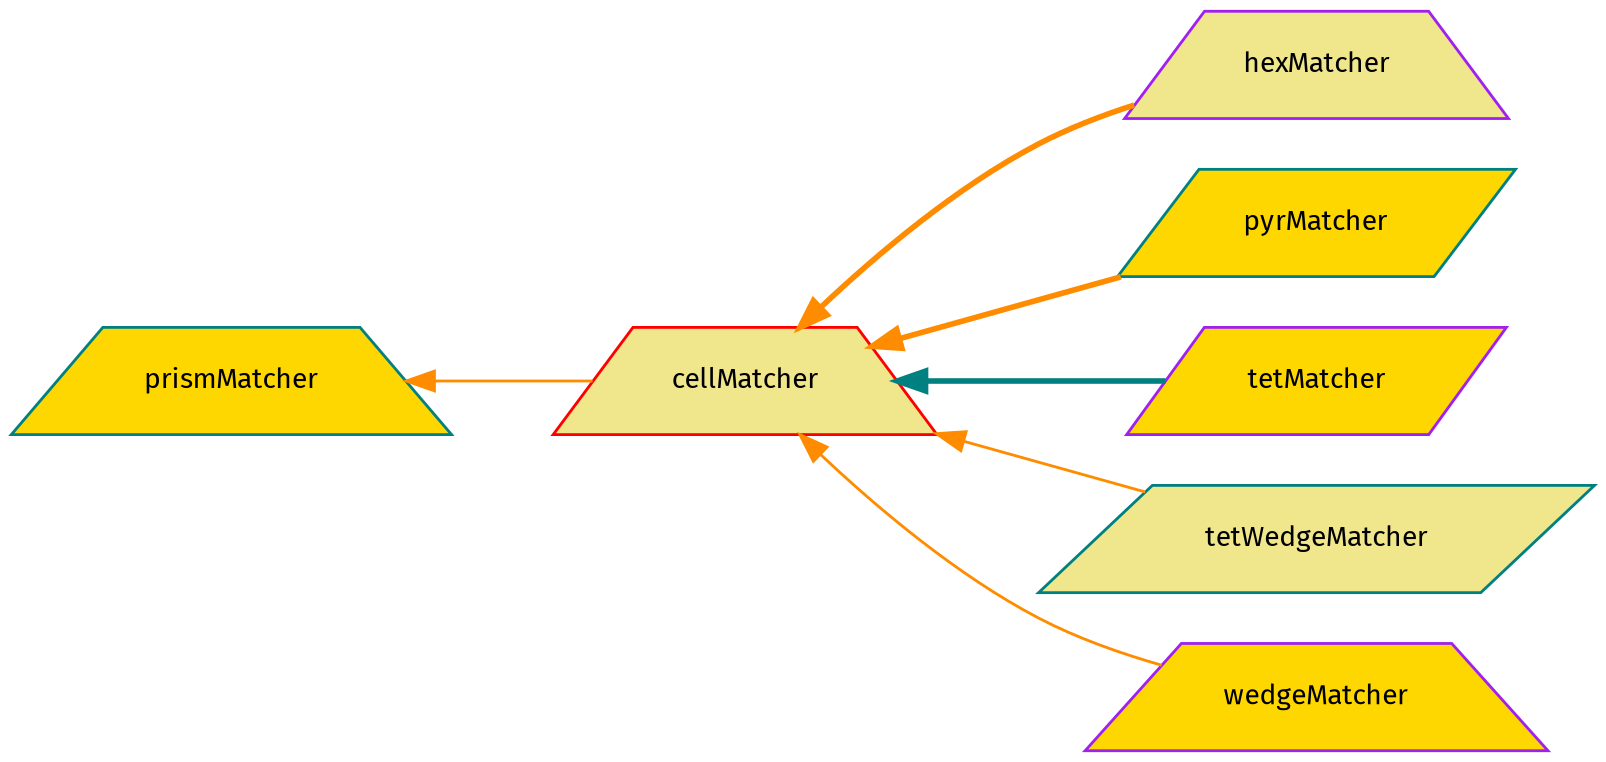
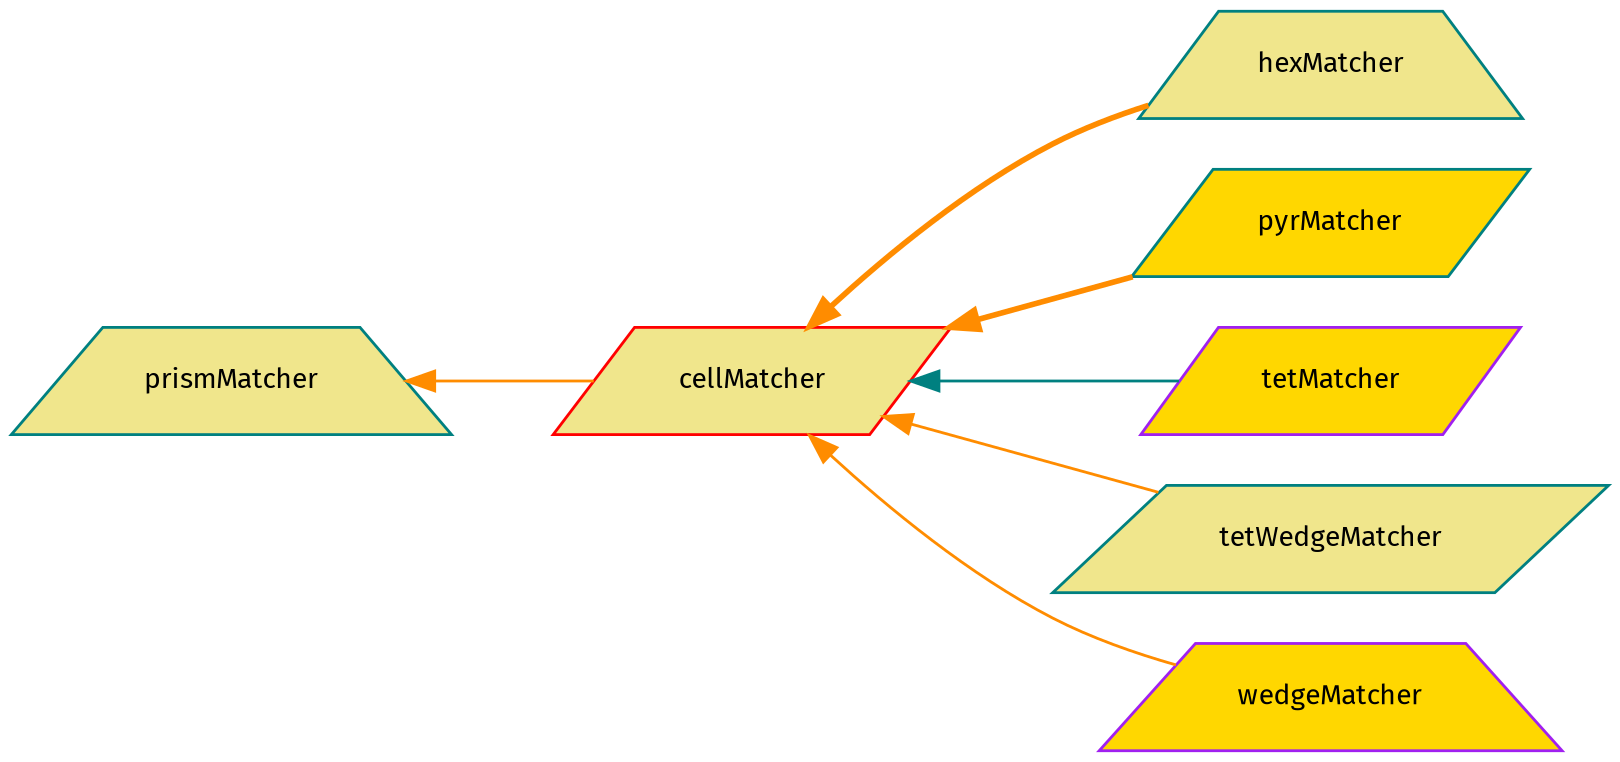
node "hexMatcher": color purple -> teal
node "prismMatcher": fillcolor gold -> khaki
node "cellMatcher": shape trapezium -> parallelogram
edge "tetMatcher" -> "cellMatcher": style bold -> solid
